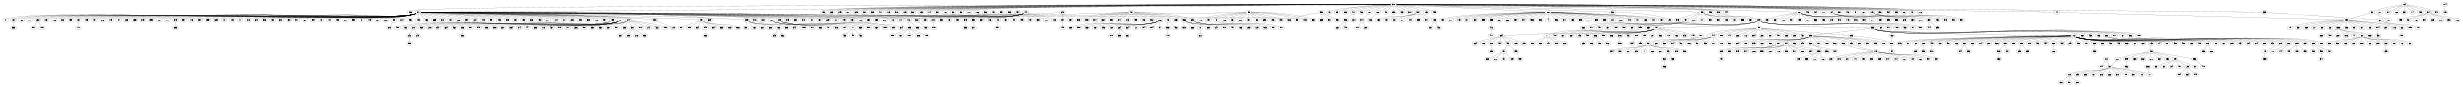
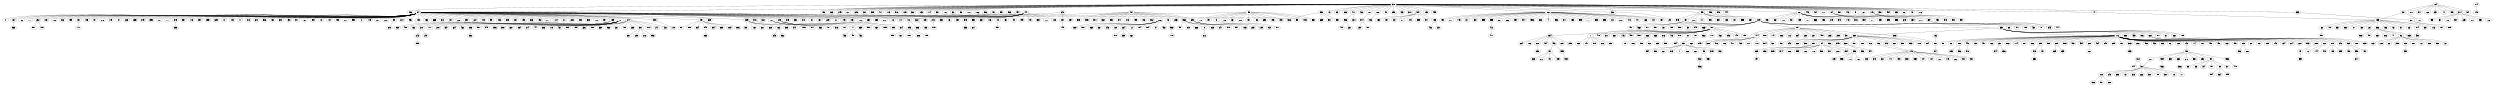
node "324": removed
node "19": added
node "818": removed
